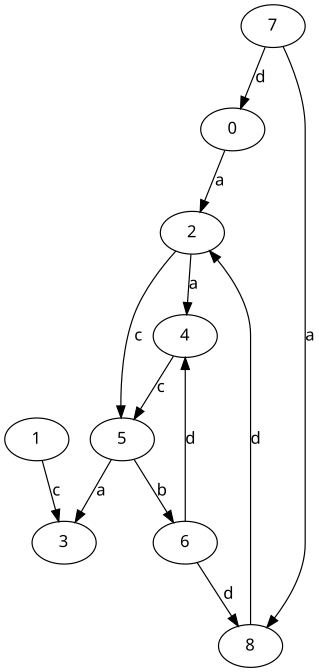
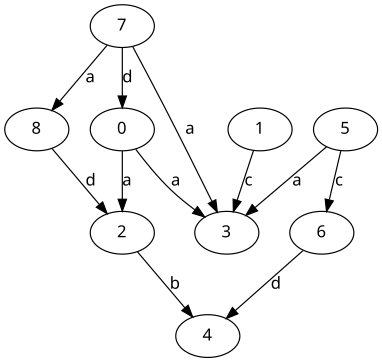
edge "7" -> "3": added, label "a"
edge "0" -> "3": added, label "a"
edge "2" -> "4": label "a" -> "b"
edge "2" -> "5": removed, label "c"
edge "4" -> "5": removed, label "c"
edge "5" -> "6": label "b" -> "c"
edge "6" -> "8": removed, label "d"
